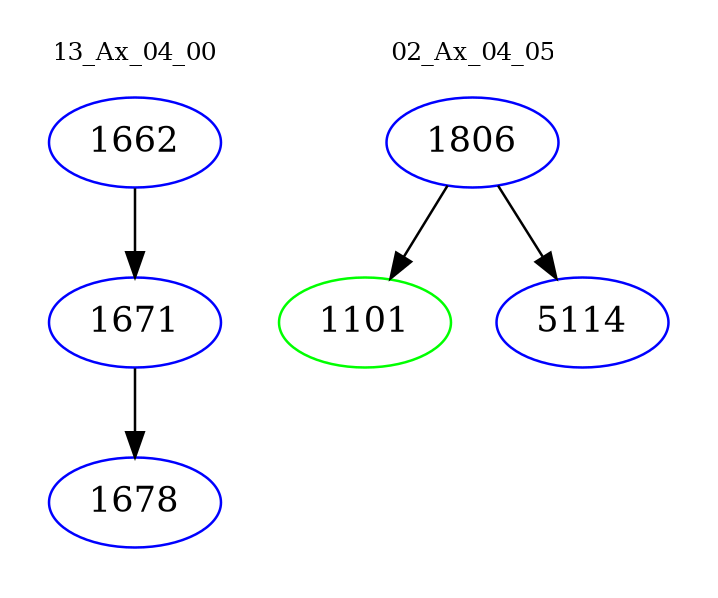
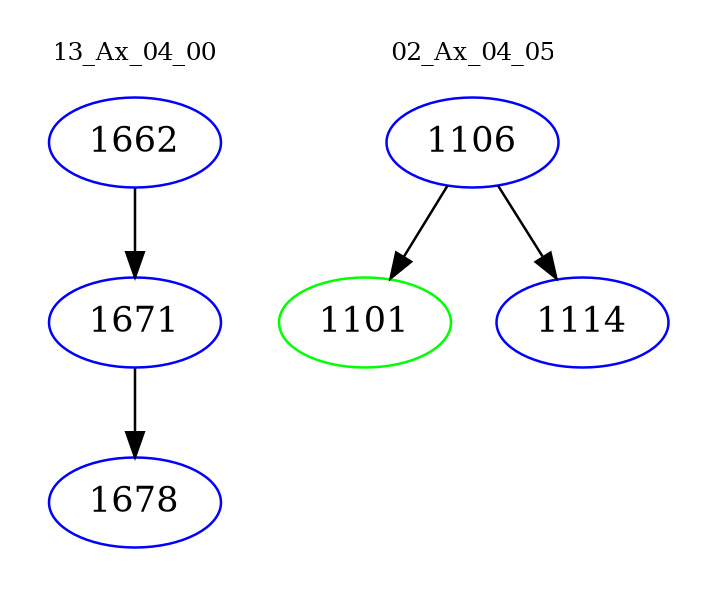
node "1806": label "1806" -> "1106"
node "5114": label "5114" -> "1114"
